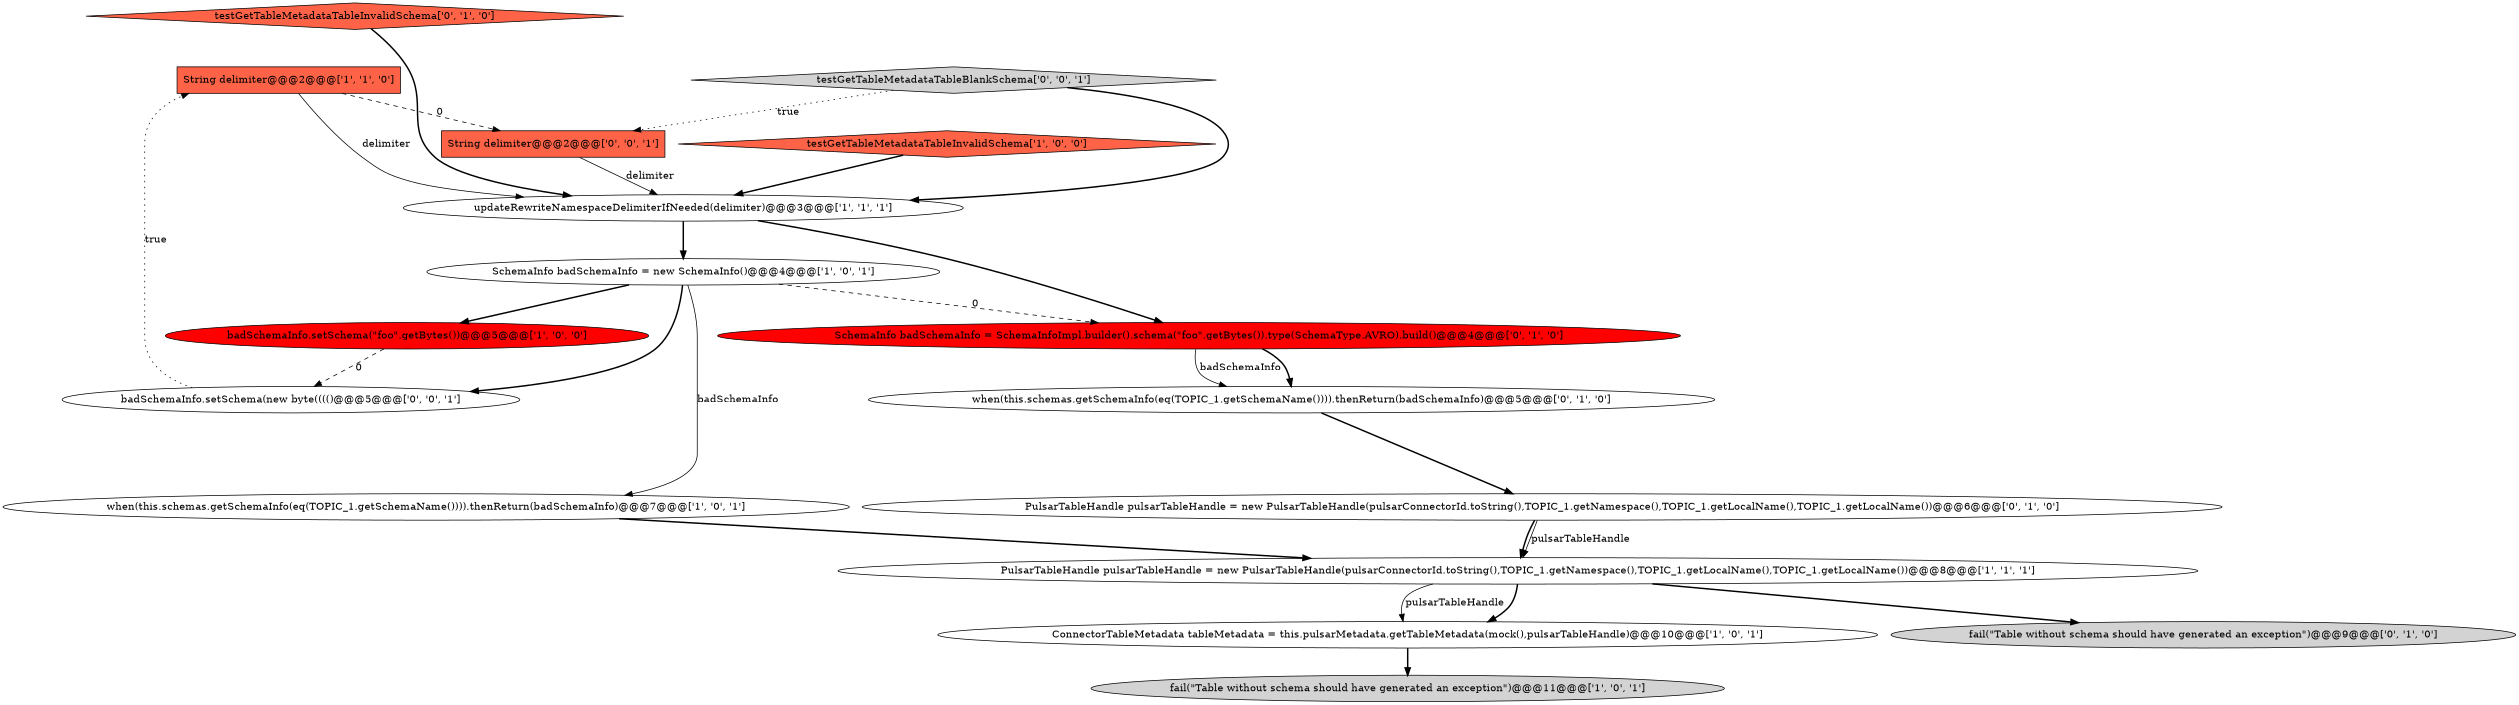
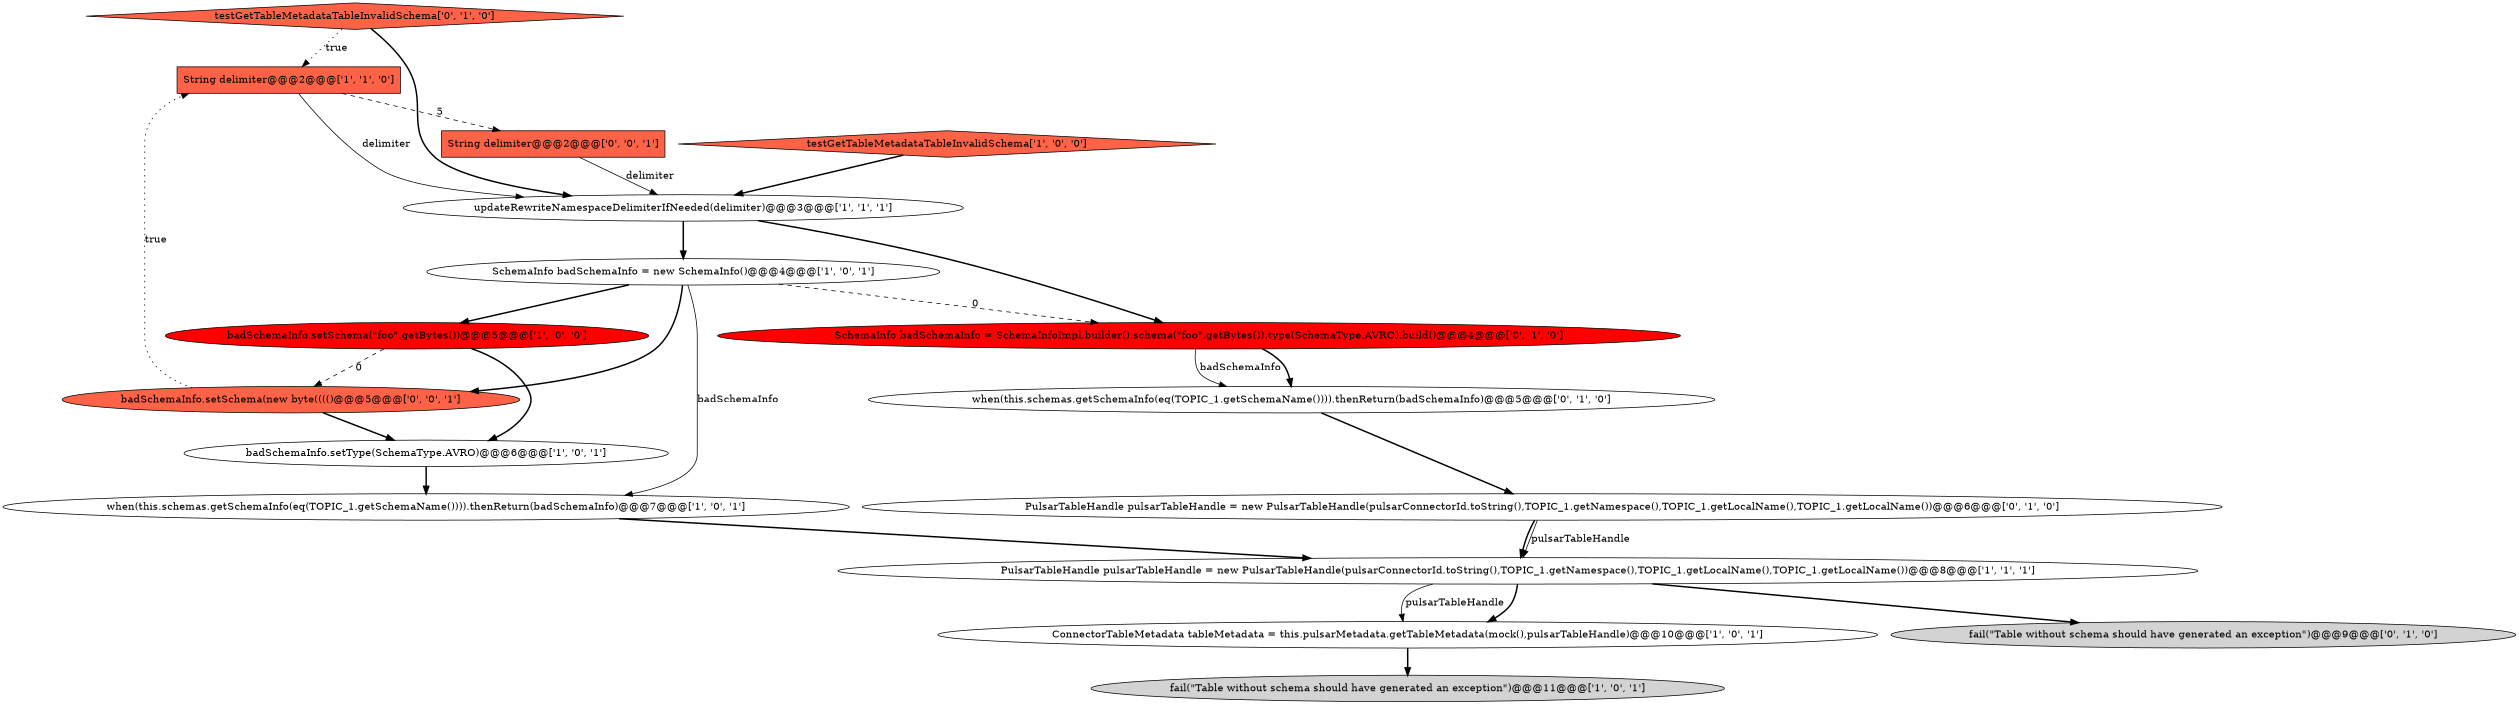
edge "testGetTableMetadataTableInvalidSchema['0', '1', '0']" -> "String delimiter@@@2@@@['1', '1', '0']": added, label "true"
node "testGetTableMetadataTableBlankSchema['0', '0', '1']": removed
edge "String delimiter@@@2@@@['1', '1', '0']" -> "String delimiter@@@2@@@['0', '0', '1']": label "0" -> "5"
node "badSchemaInfo.setSchema(new byte(((()@@@5@@@['0', '0', '1']": fillcolor white -> tomato
node "badSchemaInfo.setType(SchemaType.AVRO)@@@6@@@['1', '0', '1']": added
